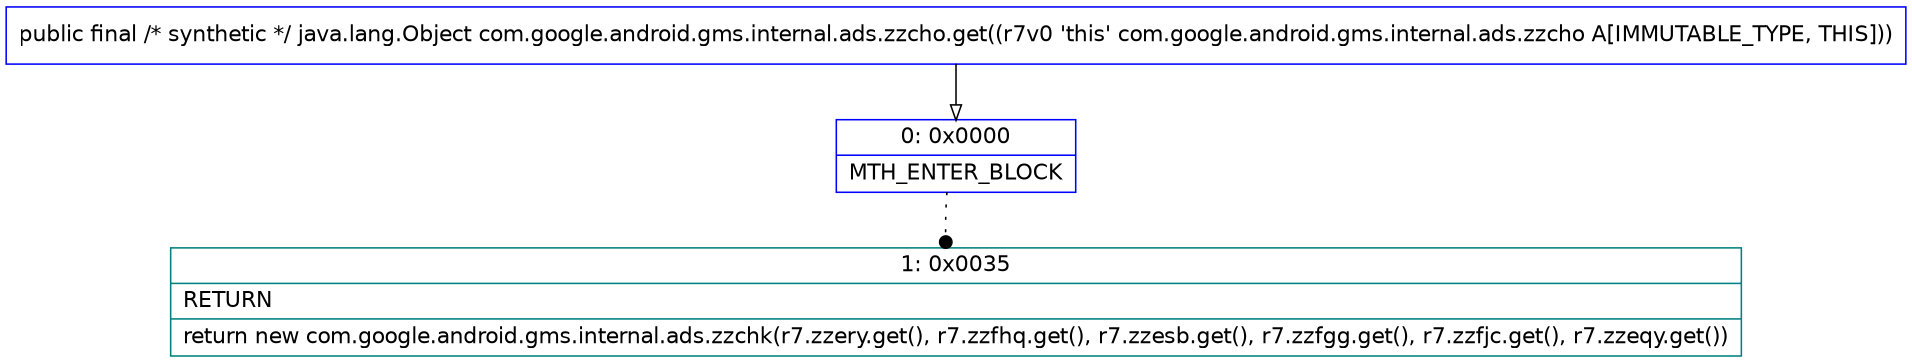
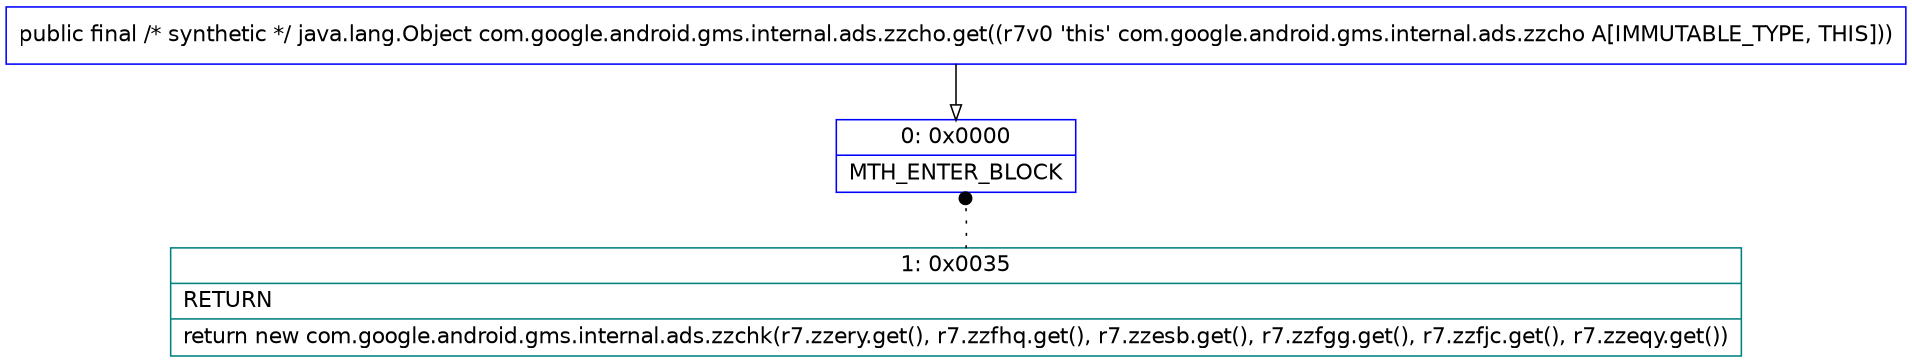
edge "0: 0x0000" -> "1: 0x0035": reversed
